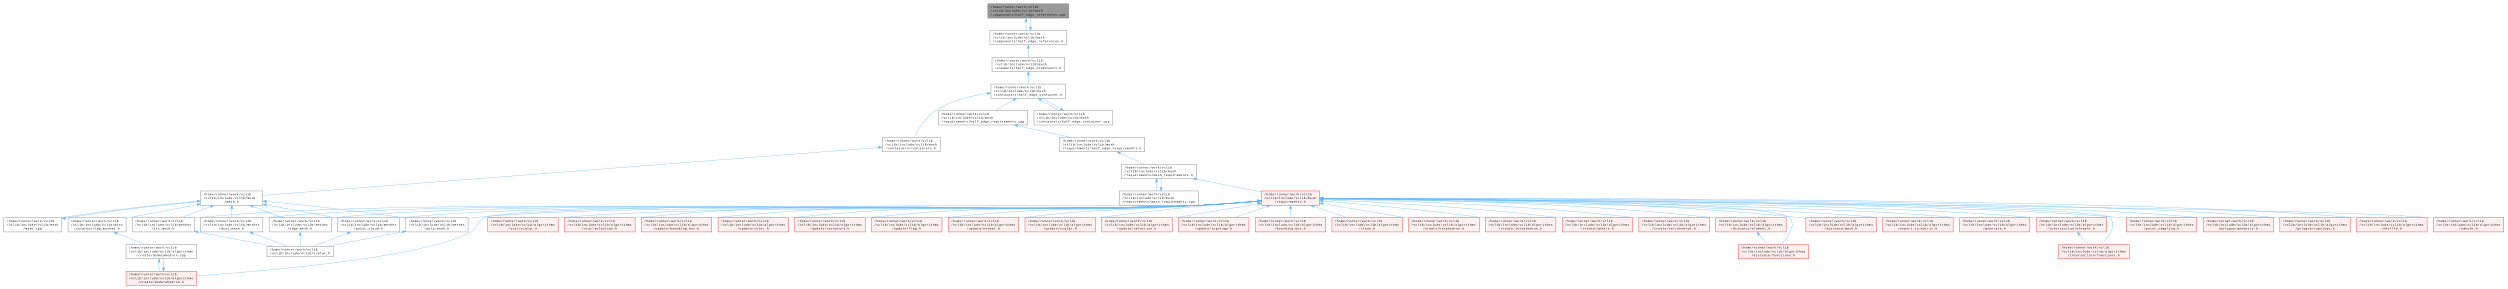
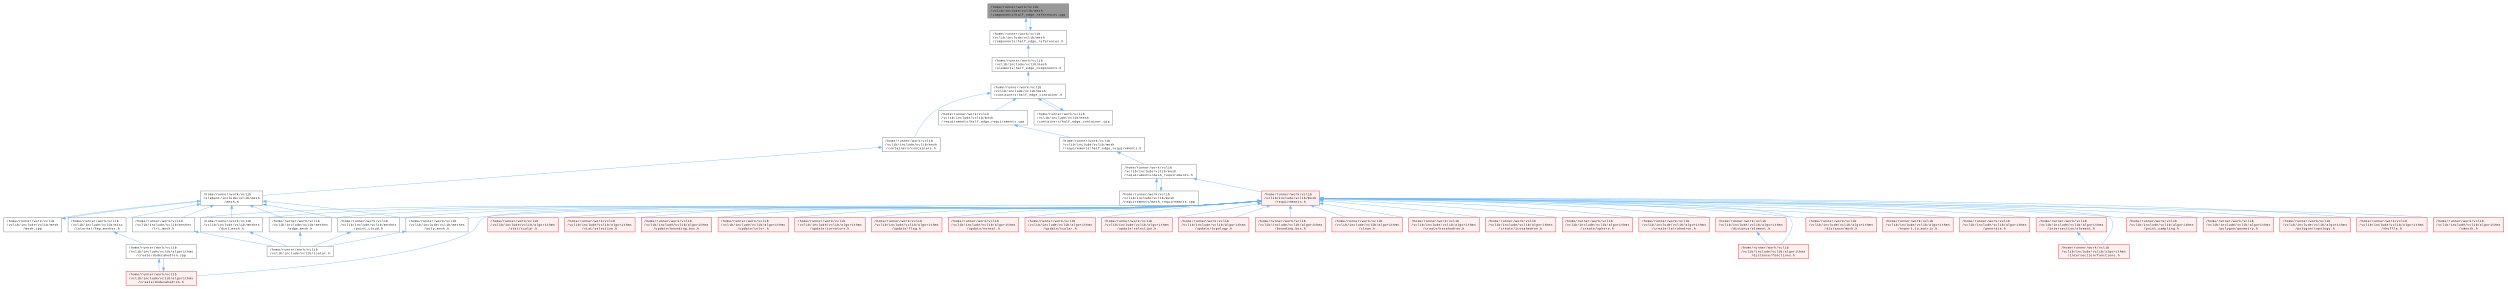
node "/home/runner/work/vclib /vclib/include/vclib/mesh /mesh.h": label "/home/runner/work/vclib /vclib/include/vclib/mesh /mesh.h" -> "/home/runner/work/vclib /element/include/vclib/mesh /mesh.h"
